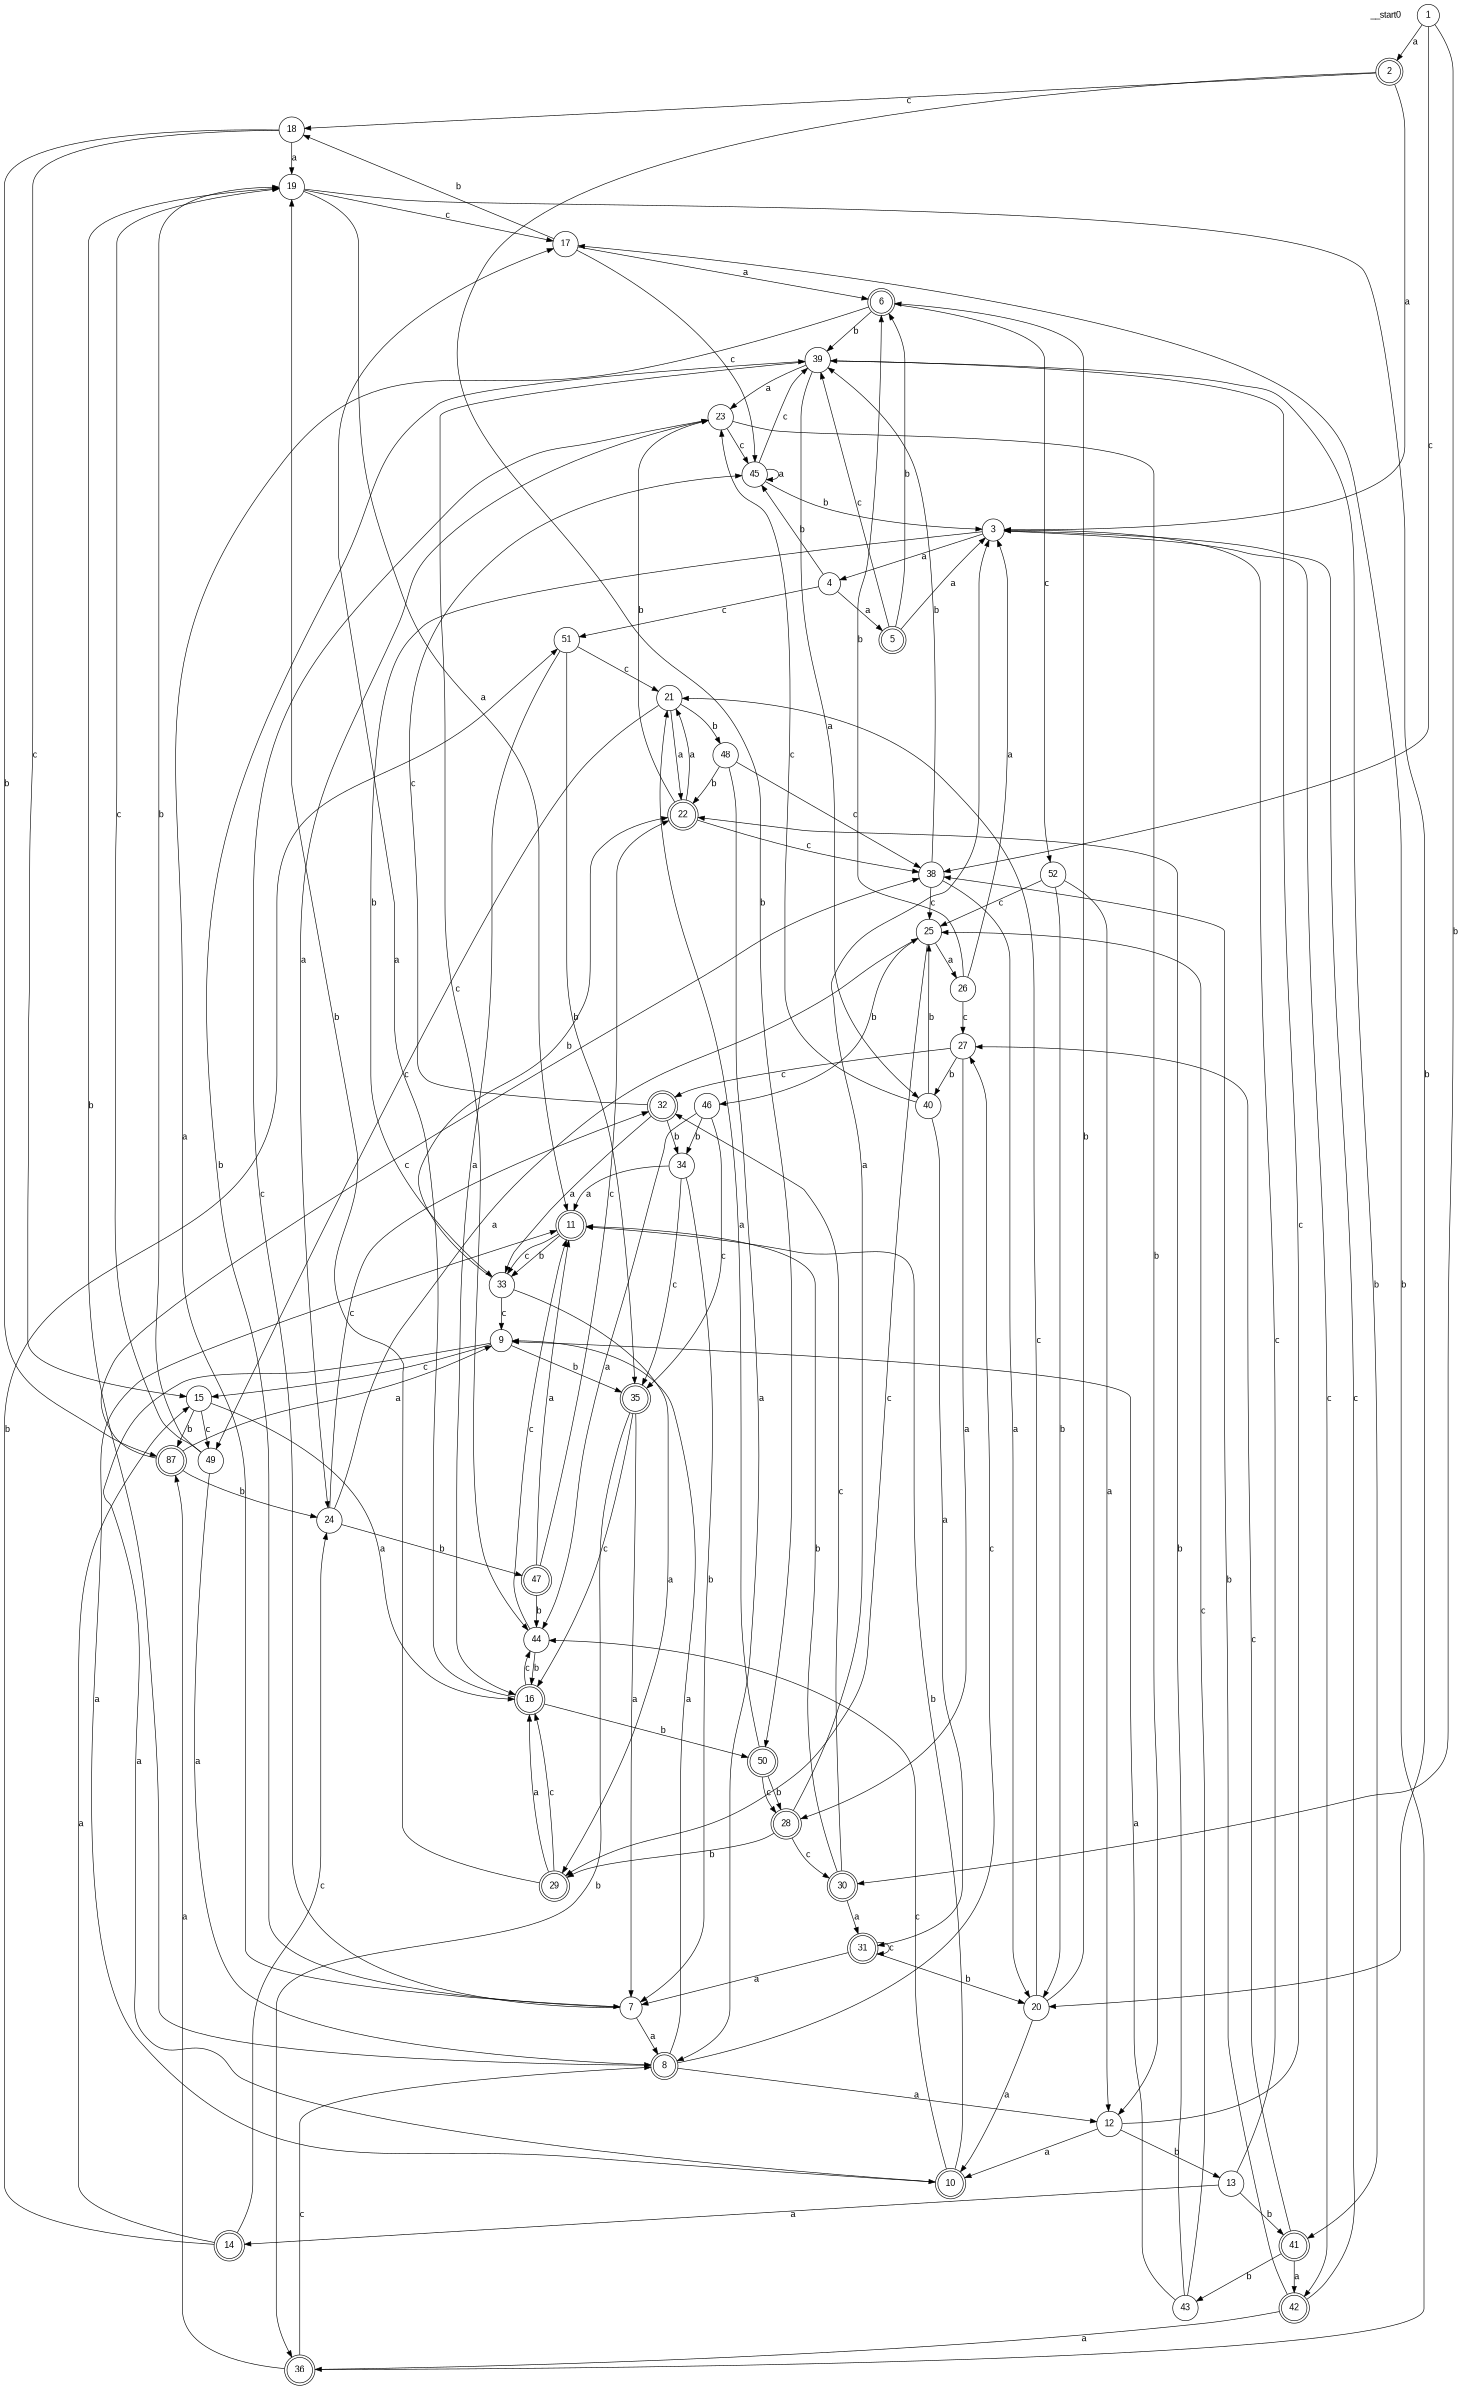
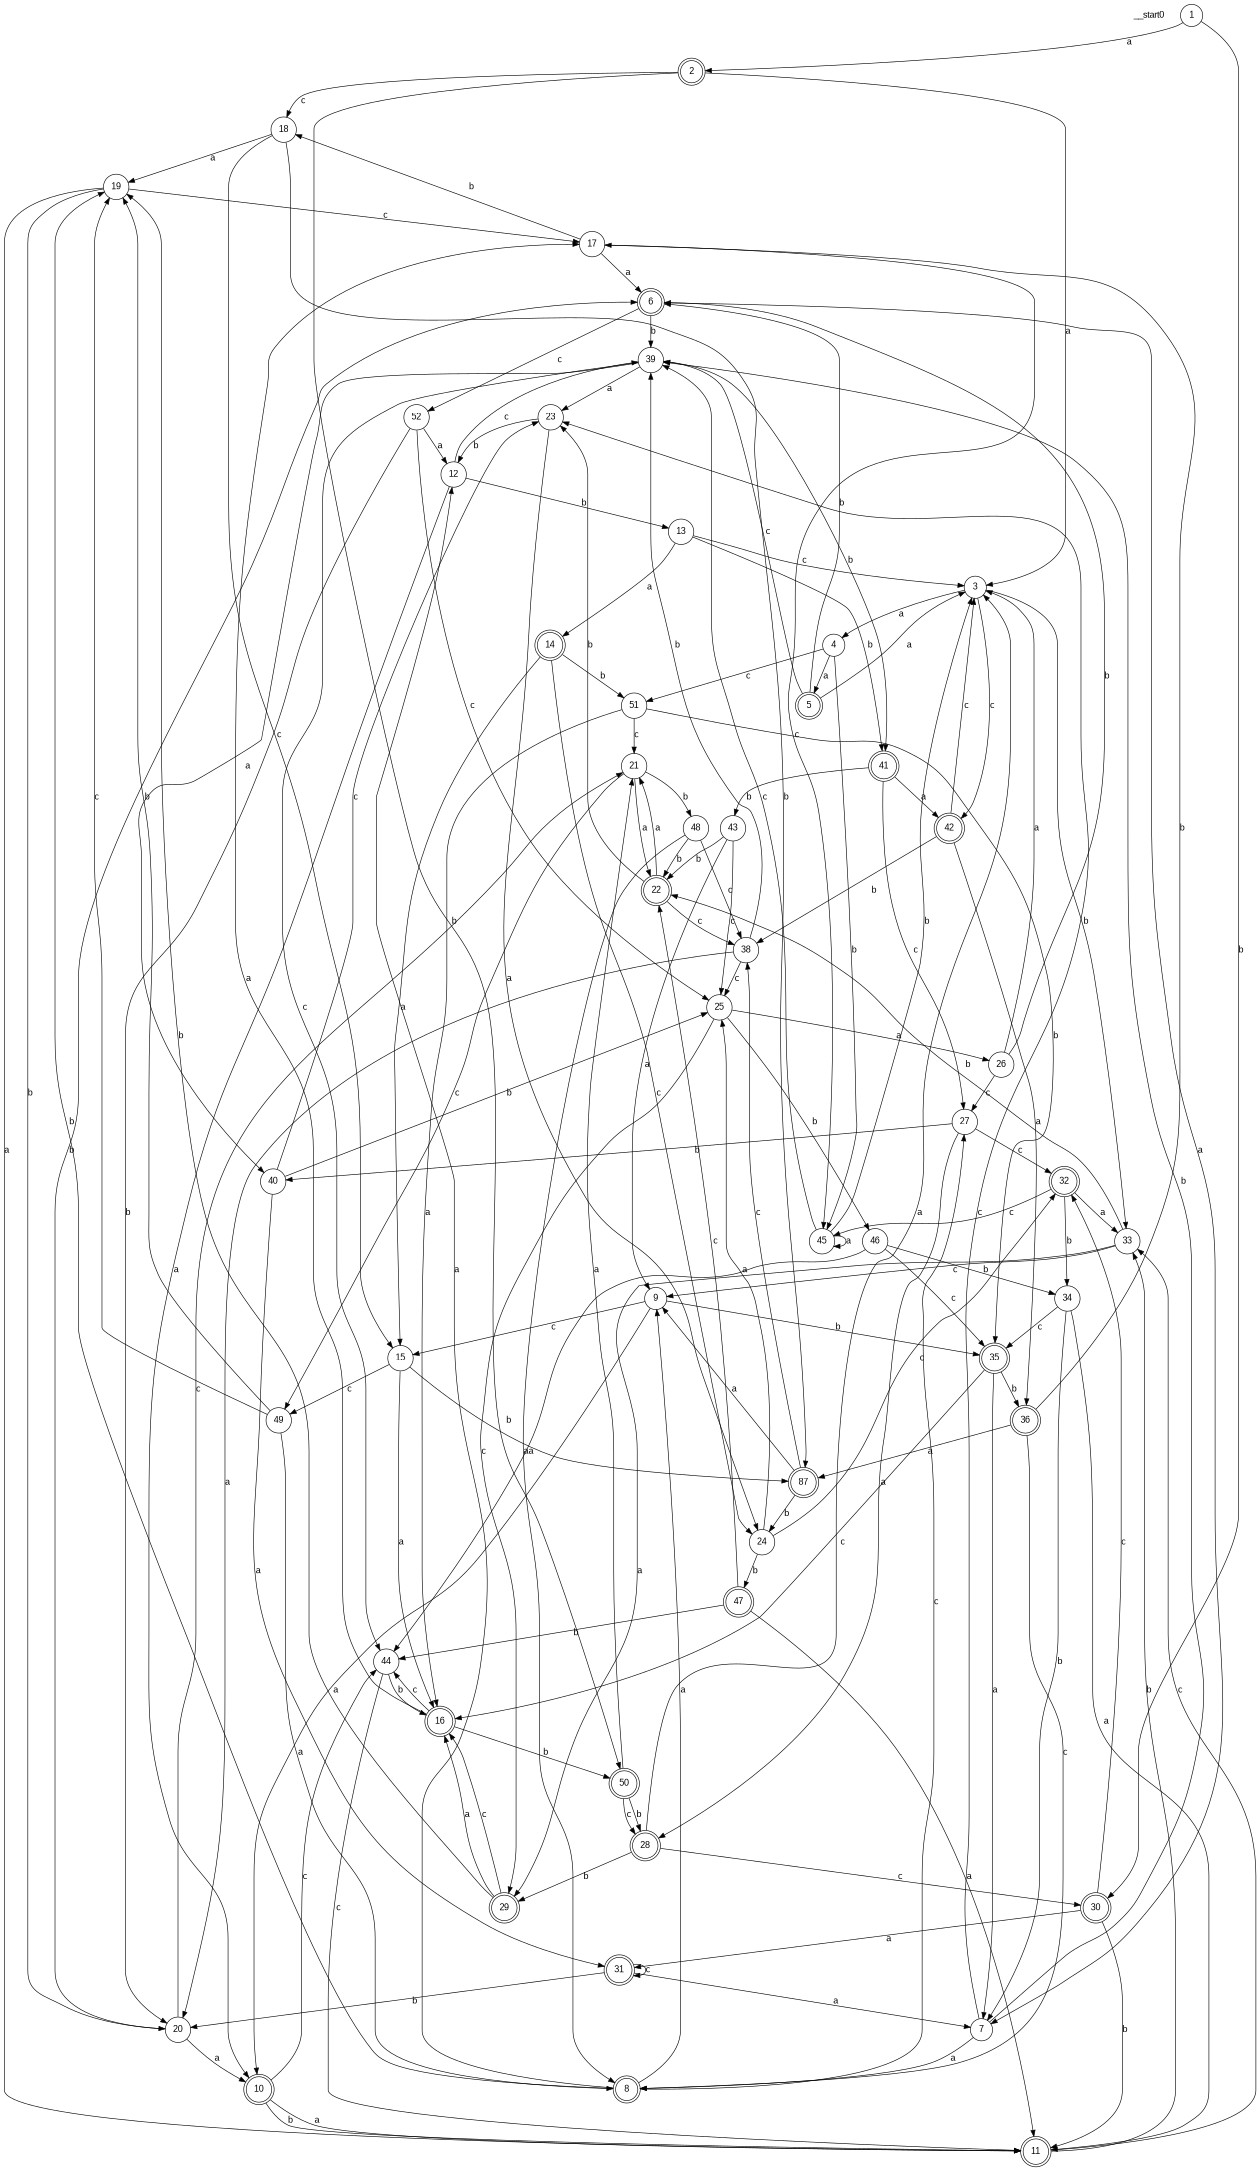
edge "23" -> "45": removed, label "c"
edge "1" -> "38": removed, label "c"
